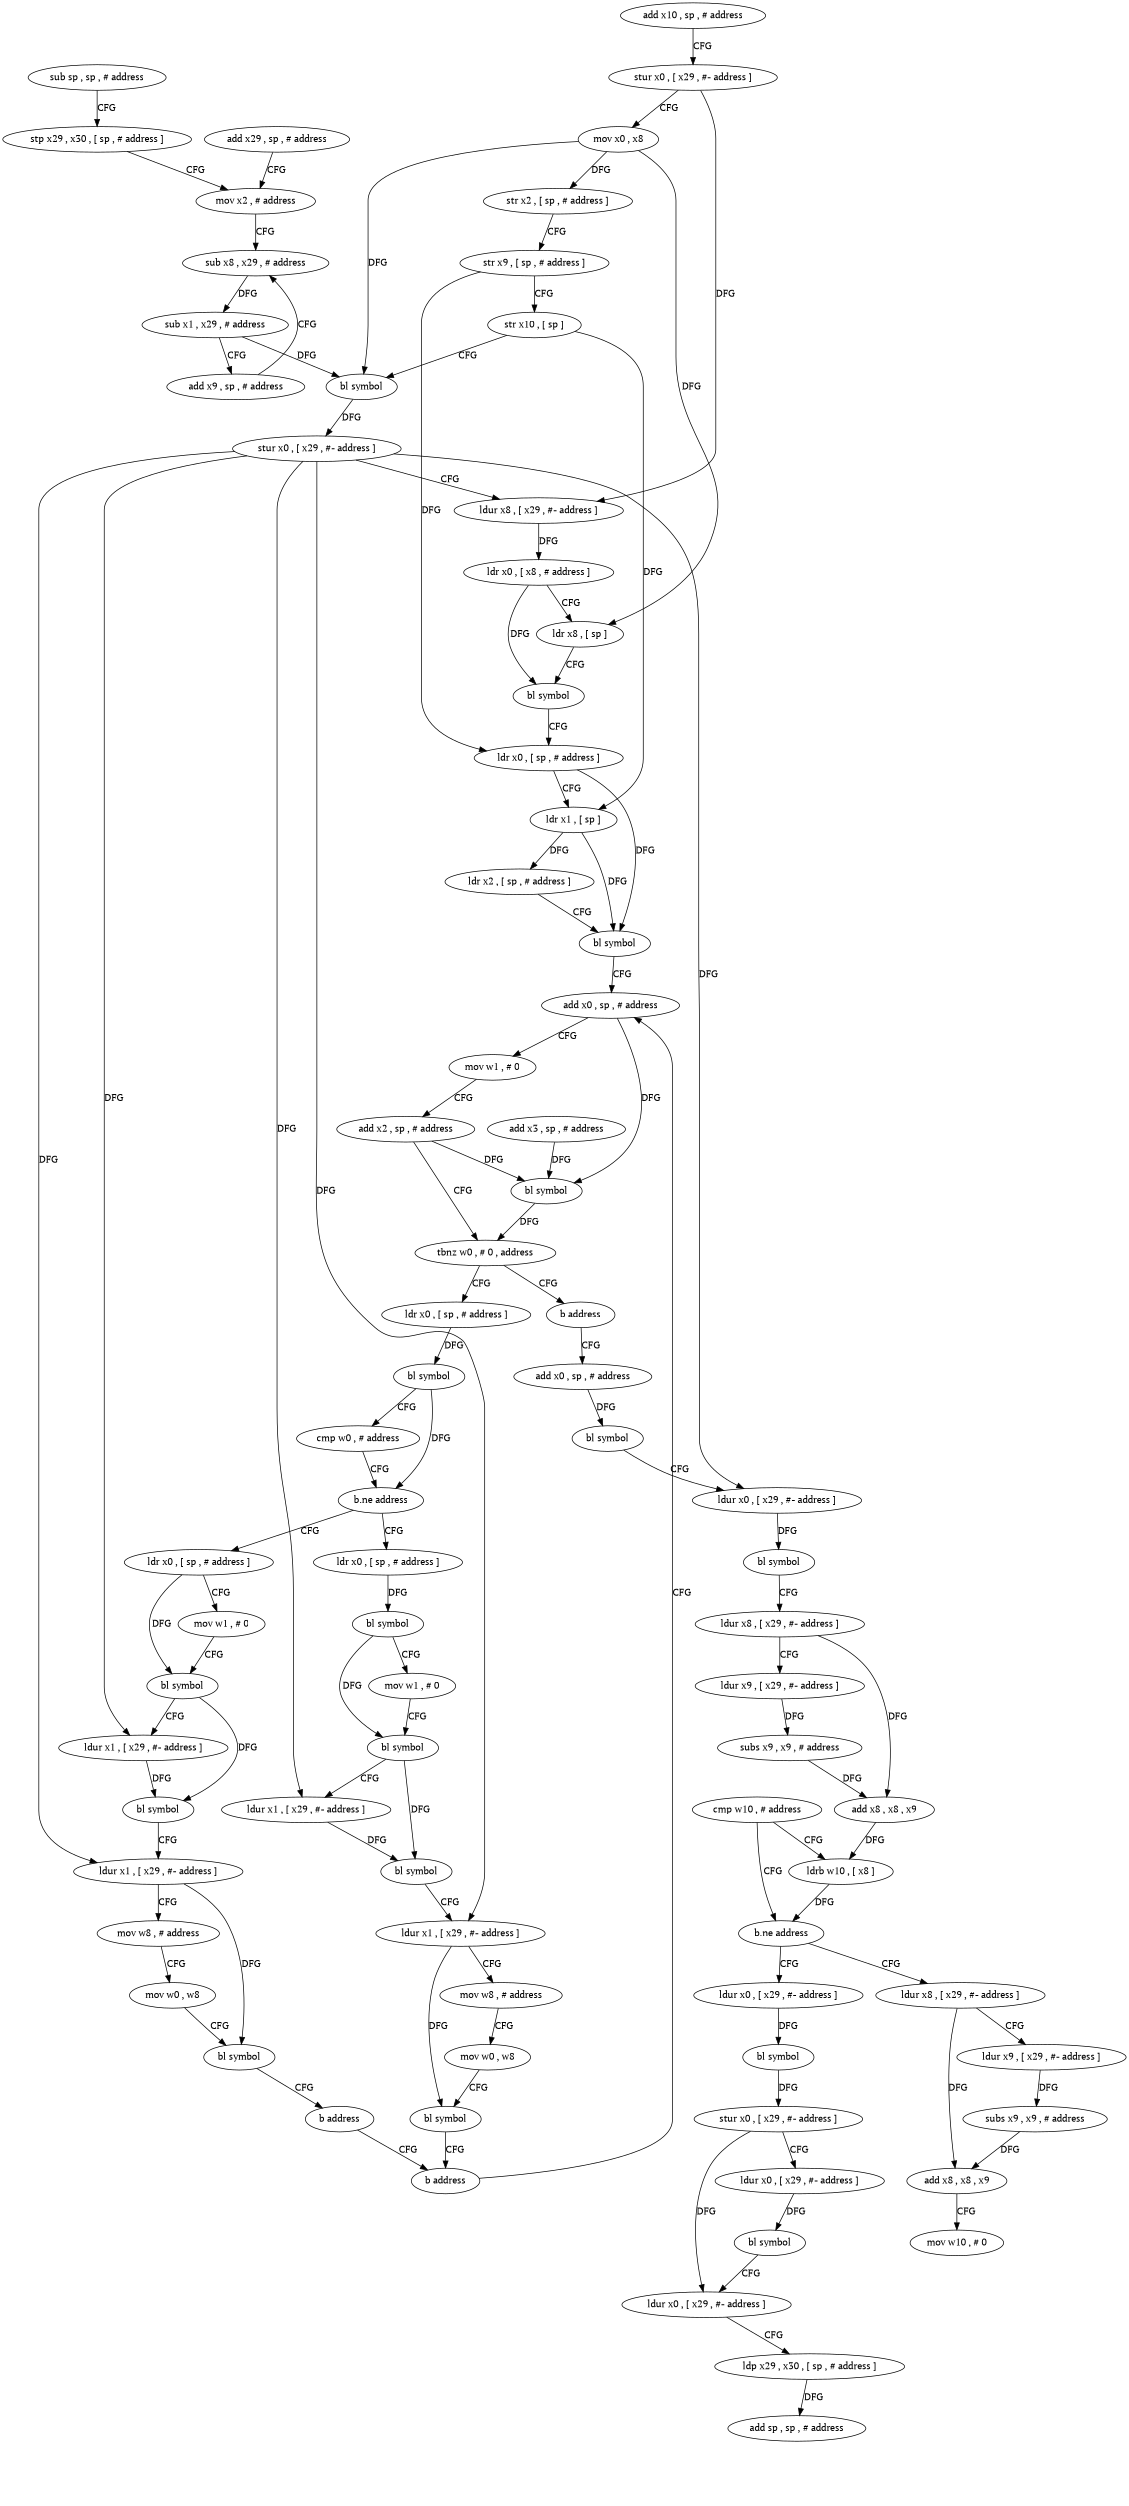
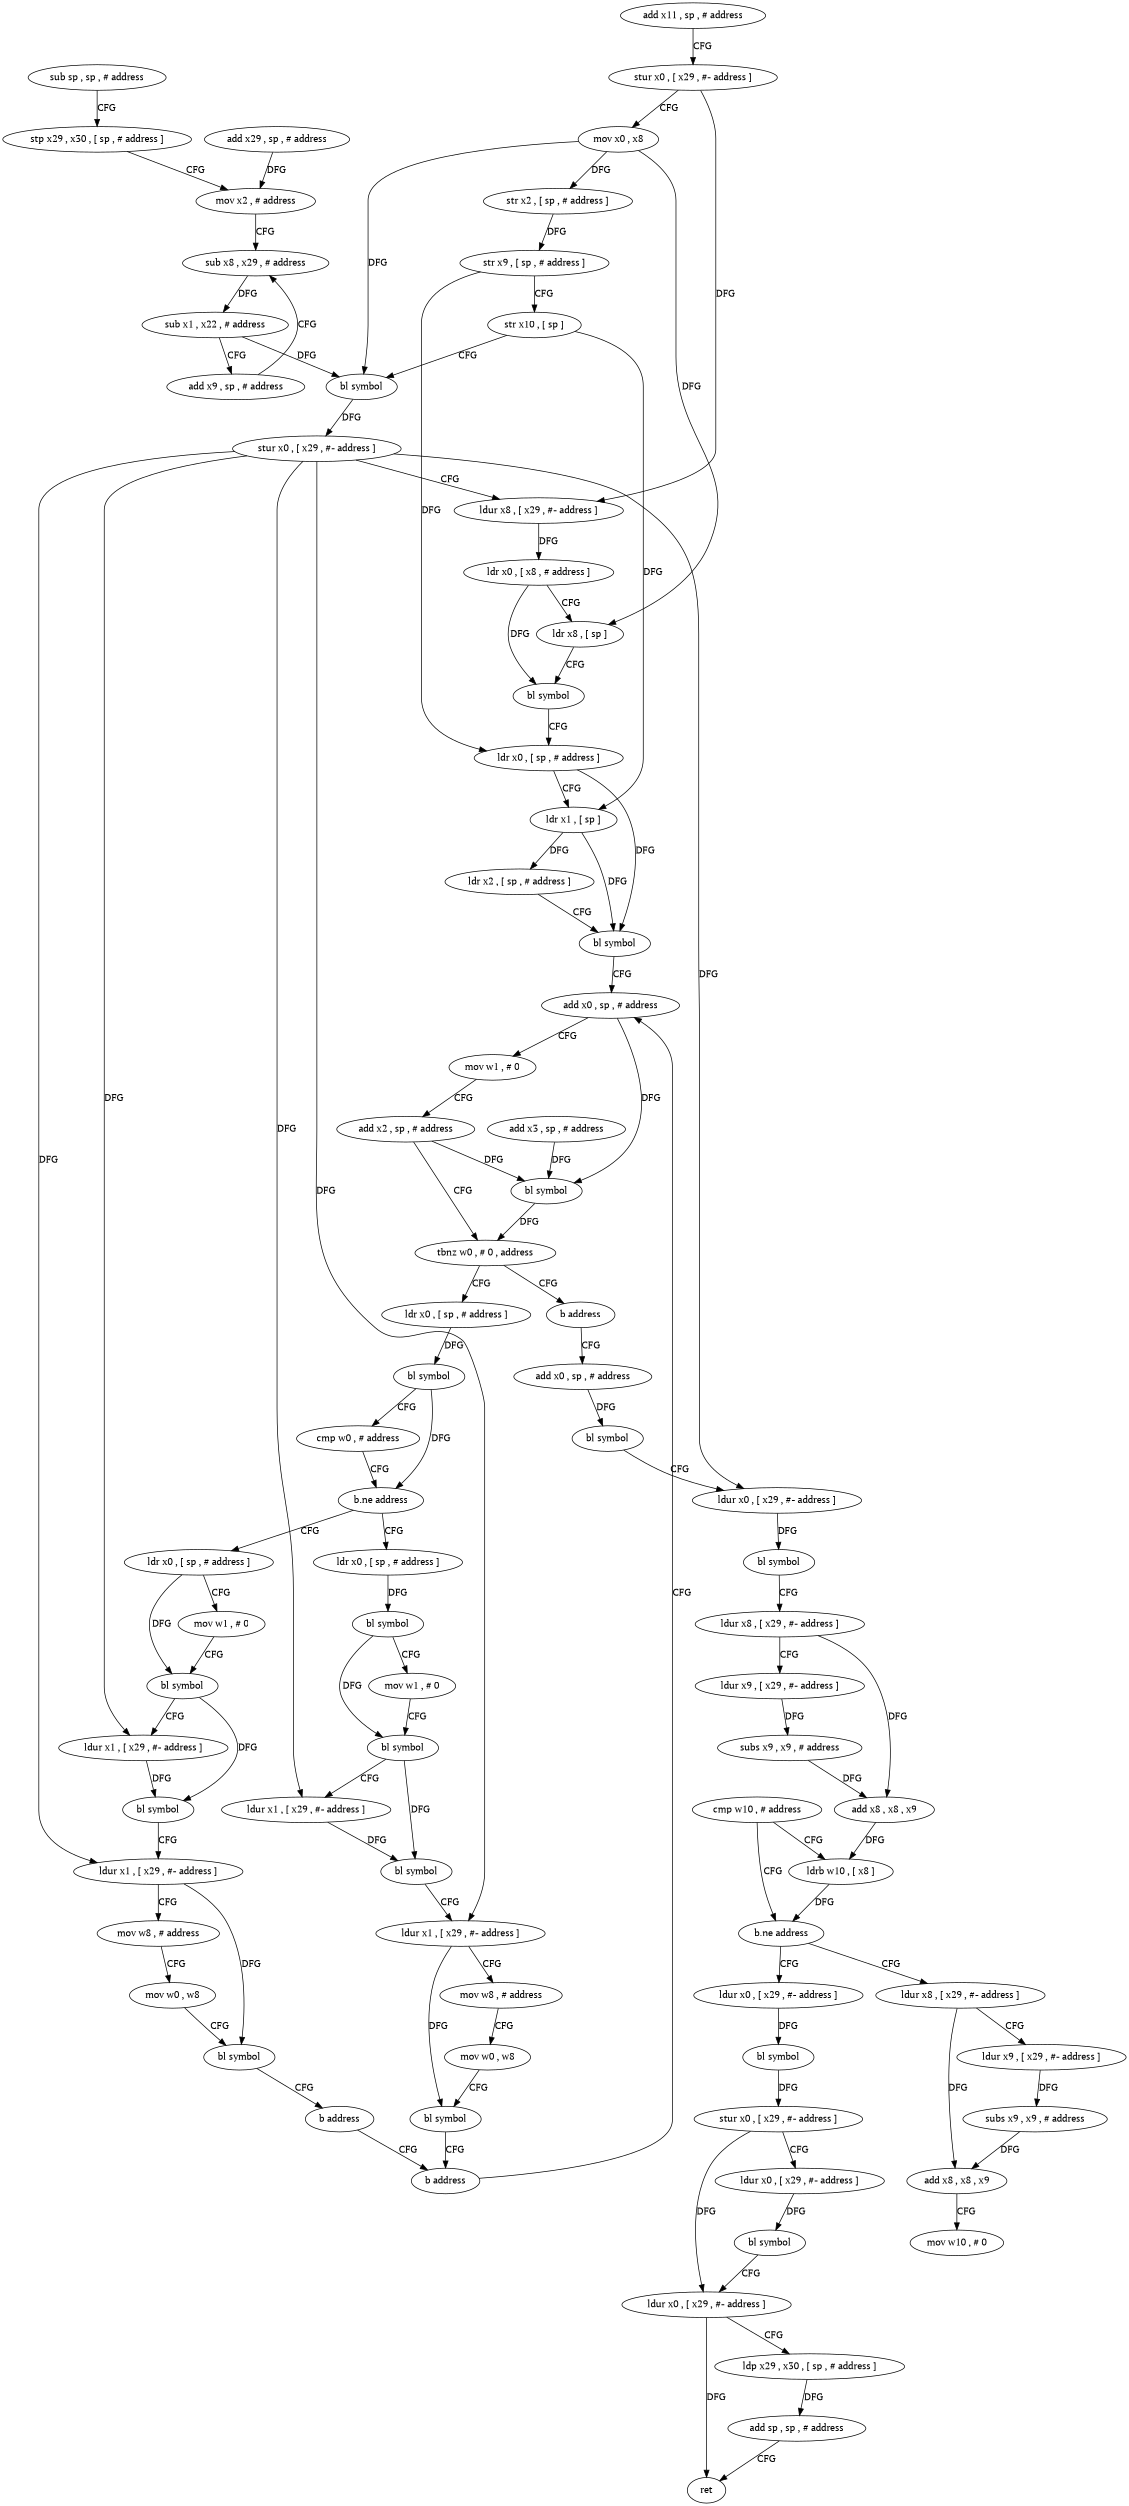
node "add x10 , sp , # address": label "add x10 , sp , # address" -> "add x11 , sp , # address"
edge "add x29 , sp , # address" -> "mov x2 , # address": label "CFG" -> "DFG"
edge "str x2 , [ sp , # address ]" -> "str x9 , [ sp , # address ]": label "CFG" -> "DFG"
node "sub x1 , x29 , # address": label "sub x1 , x29 , # address" -> "sub x1 , x22 , # address"
node "ret": added
